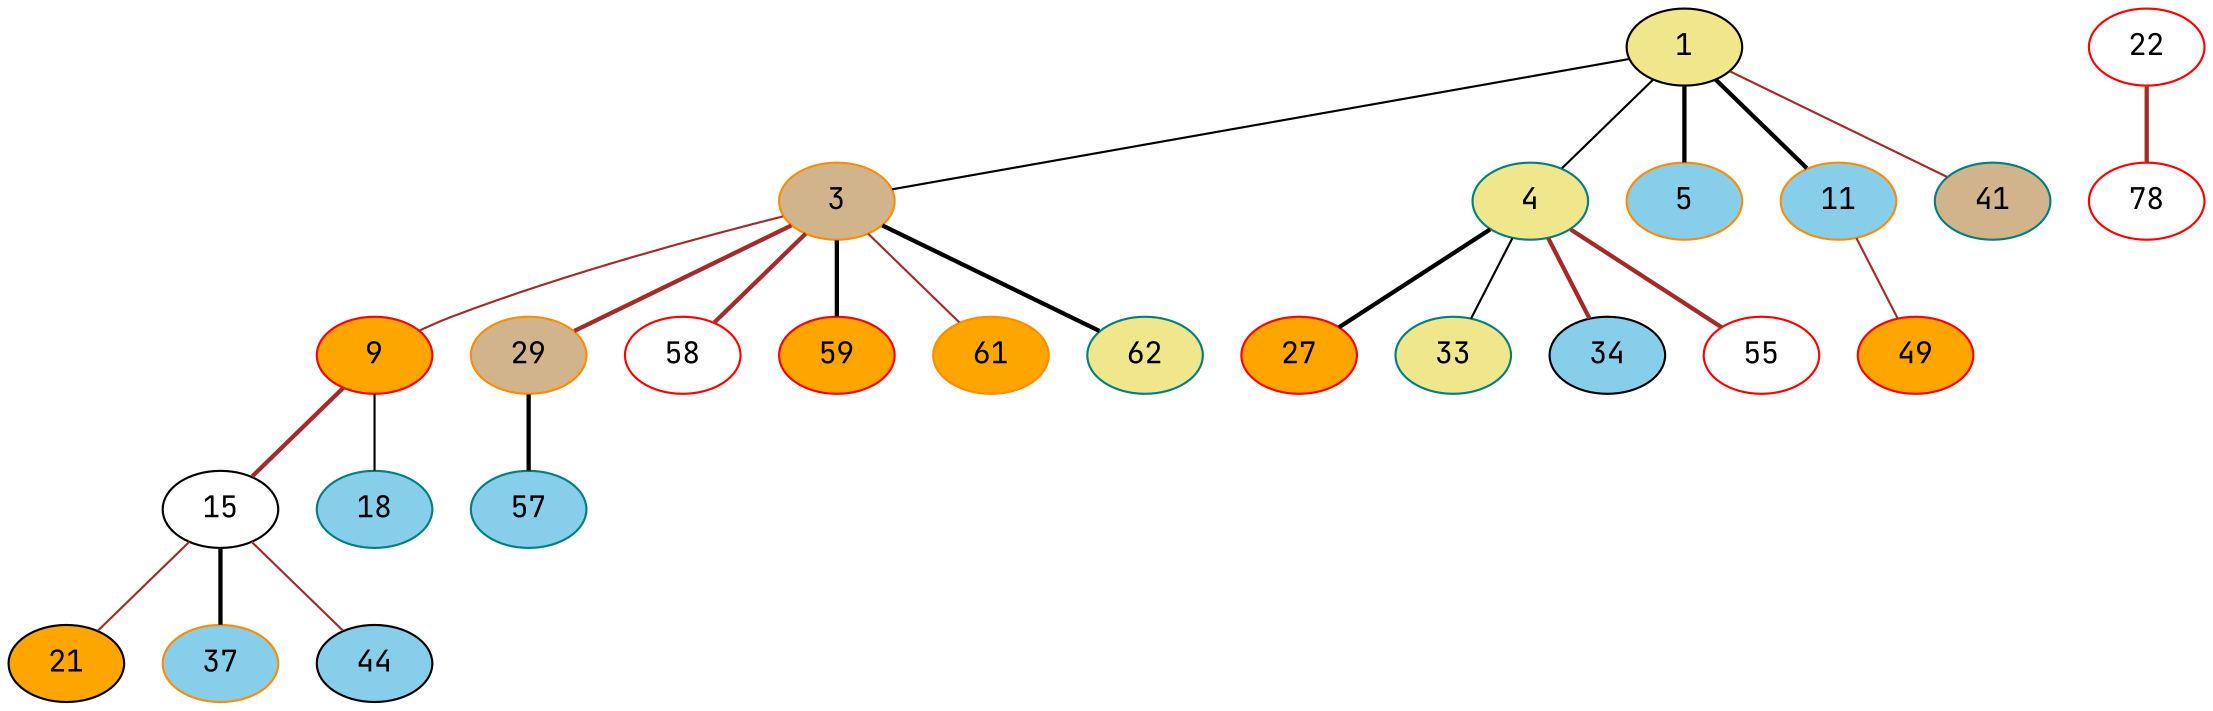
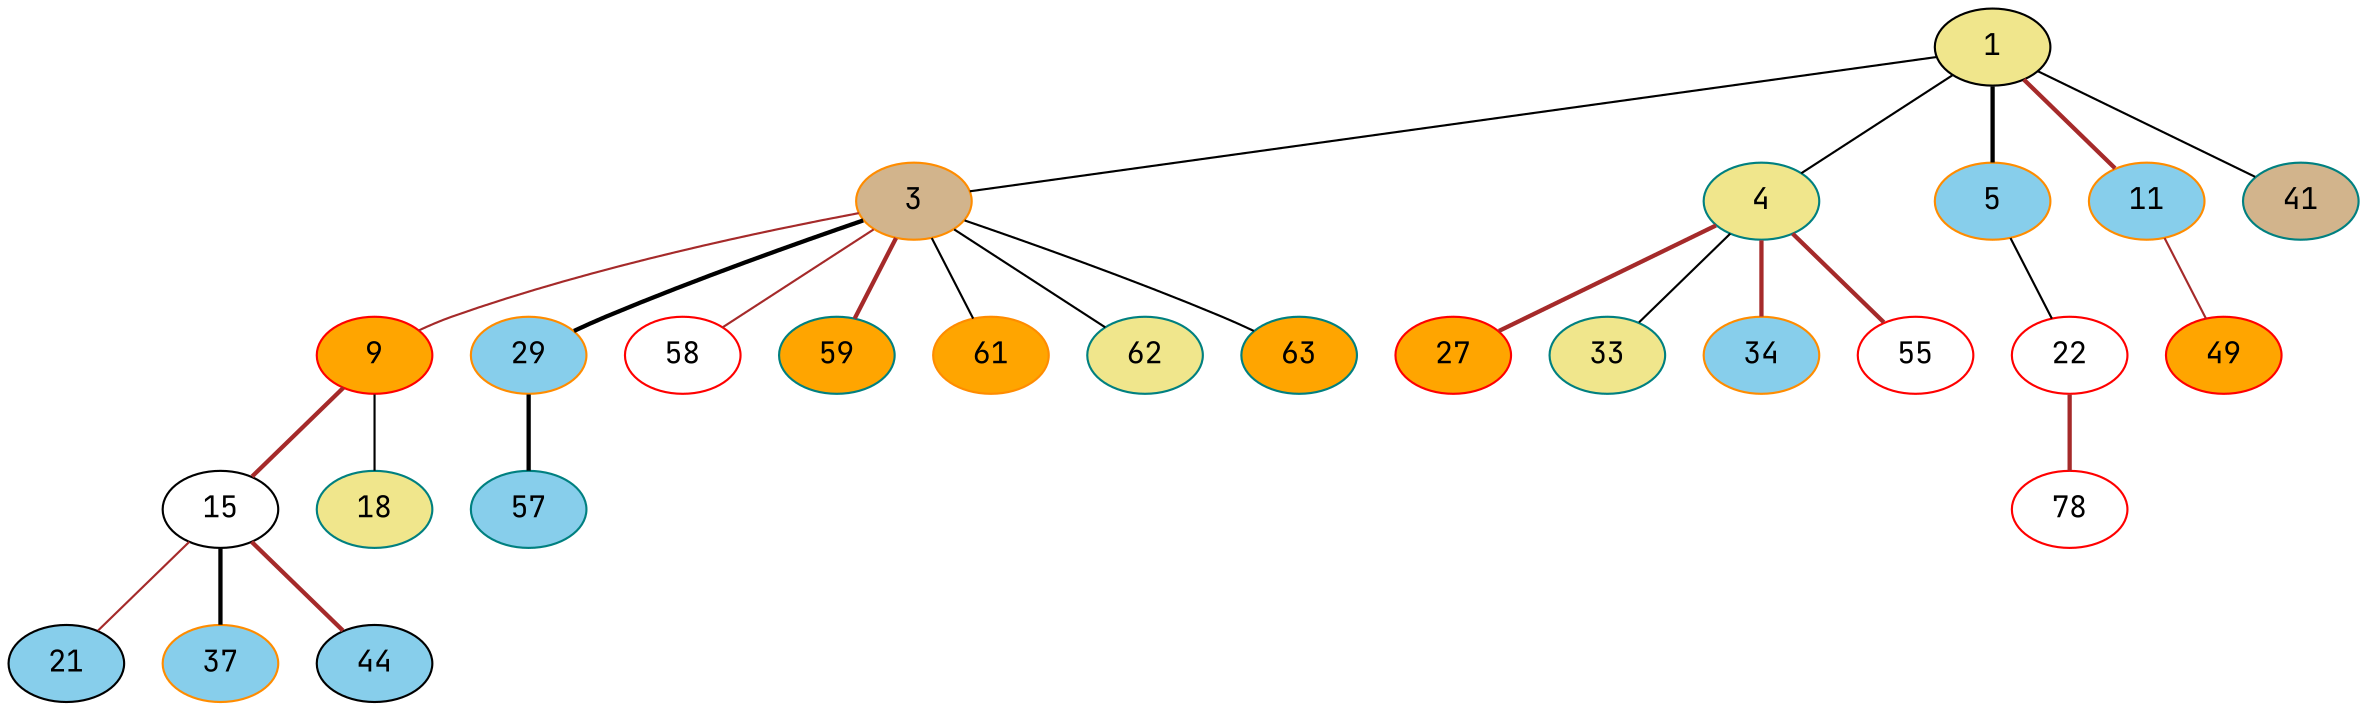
edge "1" -- "11": color black -> brown
edge "1" -- "41": color brown -> black
edge "3" -- "29": color brown -> black
edge "3" -- "58": style bold -> solid
edge "3" -- "59": color black -> brown
edge "3" -- "61": color brown -> black
edge "3" -- "62": style bold -> solid
edge "4" -- "27": color black -> brown
edge "5" -- "22": added
node "29": fillcolor tan -> skyblue
node "59": color red -> teal
node "63": added
node "34": color black -> darkorange
node "18": fillcolor skyblue -> khaki
edge "15" -- "44": style solid -> bold
node "21": fillcolor orange -> skyblue
